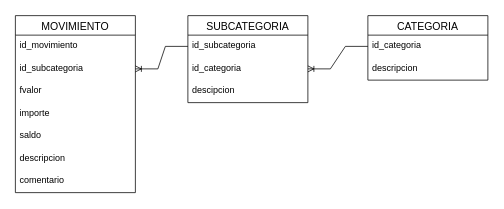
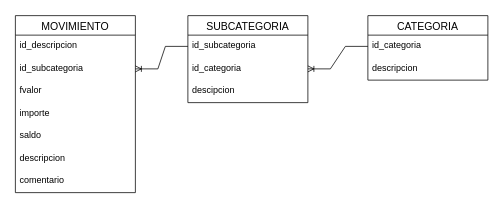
node "id_movimiento": label "id_movimiento" -> "id_descripcion"
